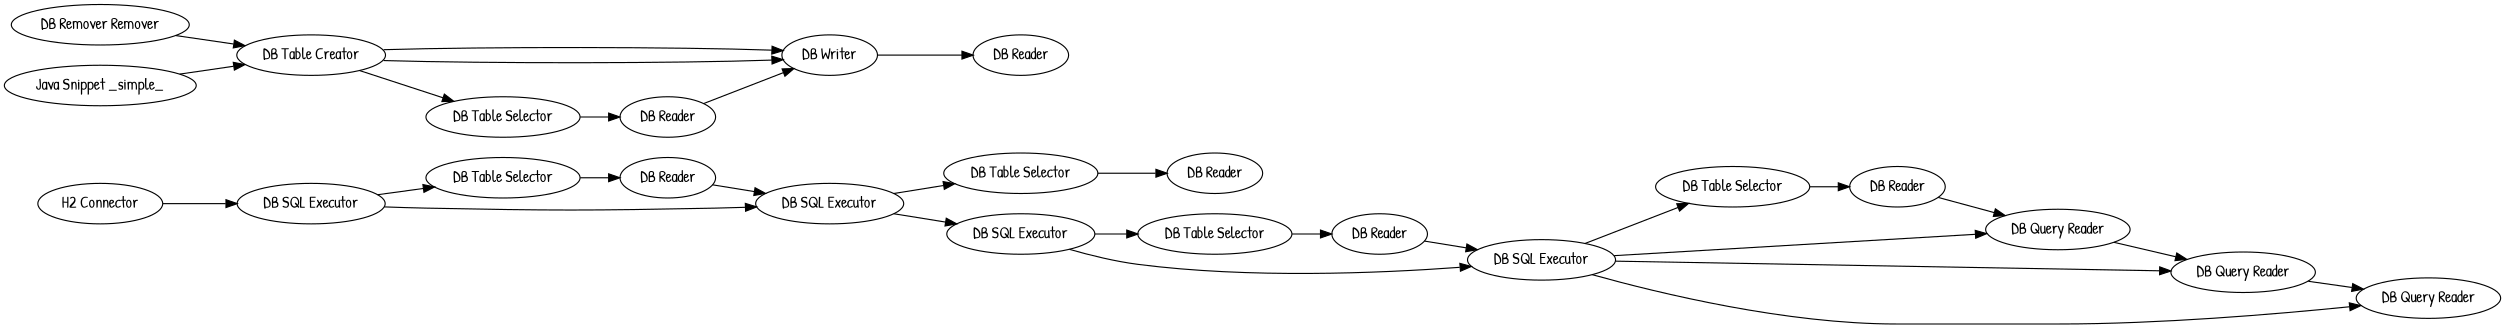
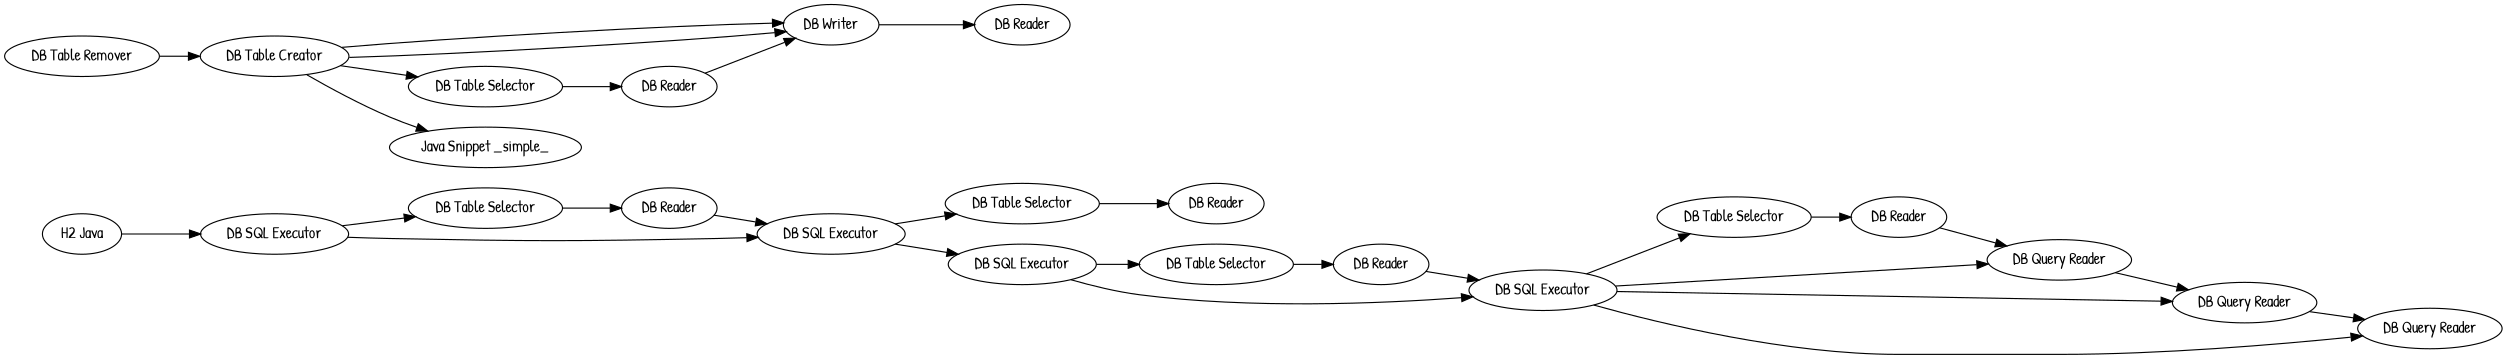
node "DB Remover Remover": label "DB Remover Remover" -> "DB Table Remover"
edge "Java Snippet _simple_" -> "DB Table Creator": reversed
node "H2 Connector": label "H2 Connector" -> "H2 Java"
